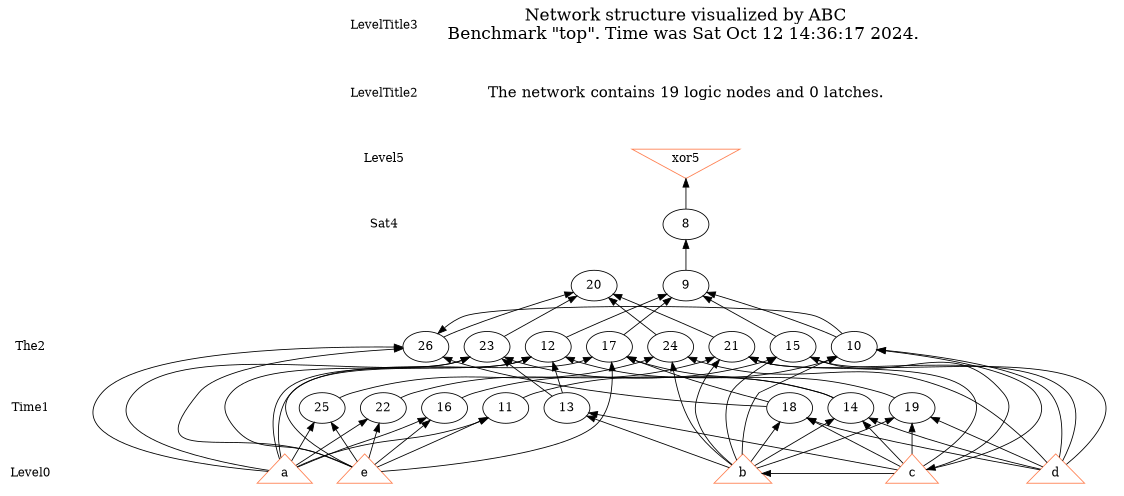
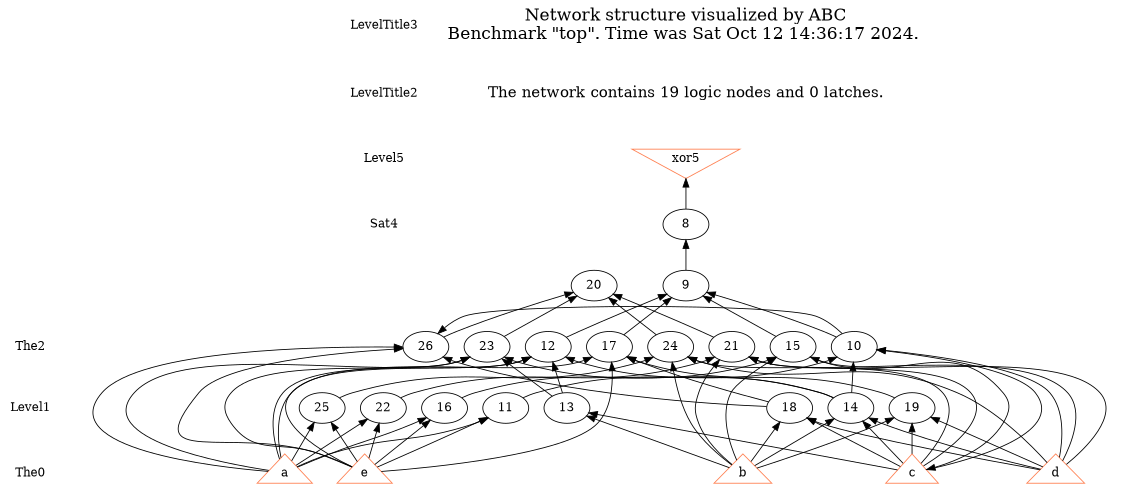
edge "b" -> "10": now "14" -> "10"
node "Time1": label "Time1" -> "Level1"
node "Level0": label "Level0" -> "The0"
edge "c" -> "b": now "c" -> "24"
